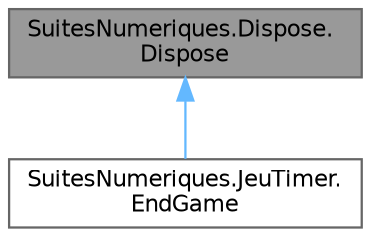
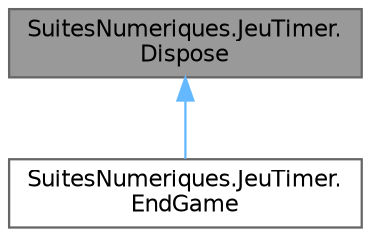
node "SuitesNumeriques.Dispose. Dispose": label "SuitesNumeriques.Dispose. Dispose" -> "SuitesNumeriques.JeuTimer. Dispose"
